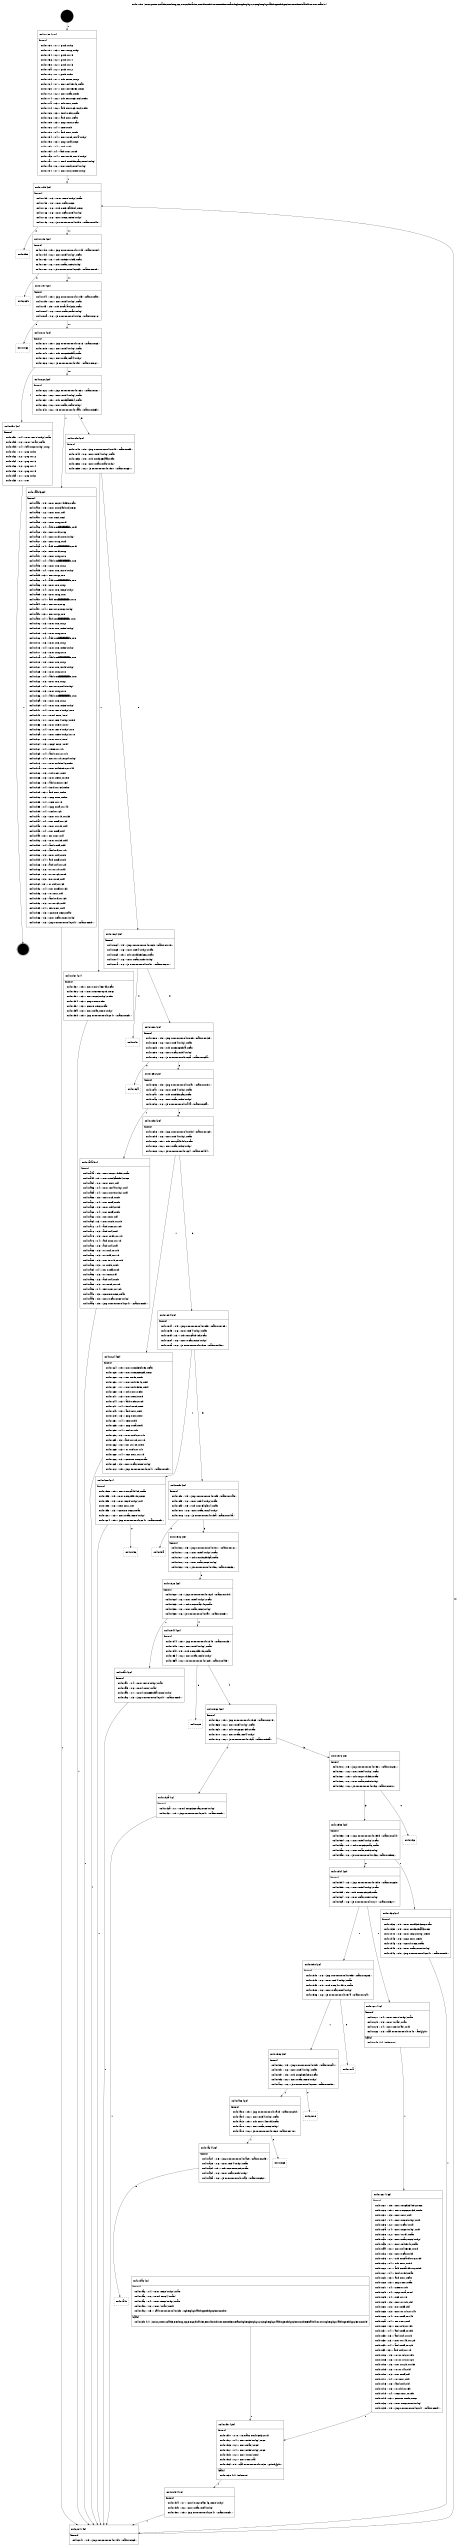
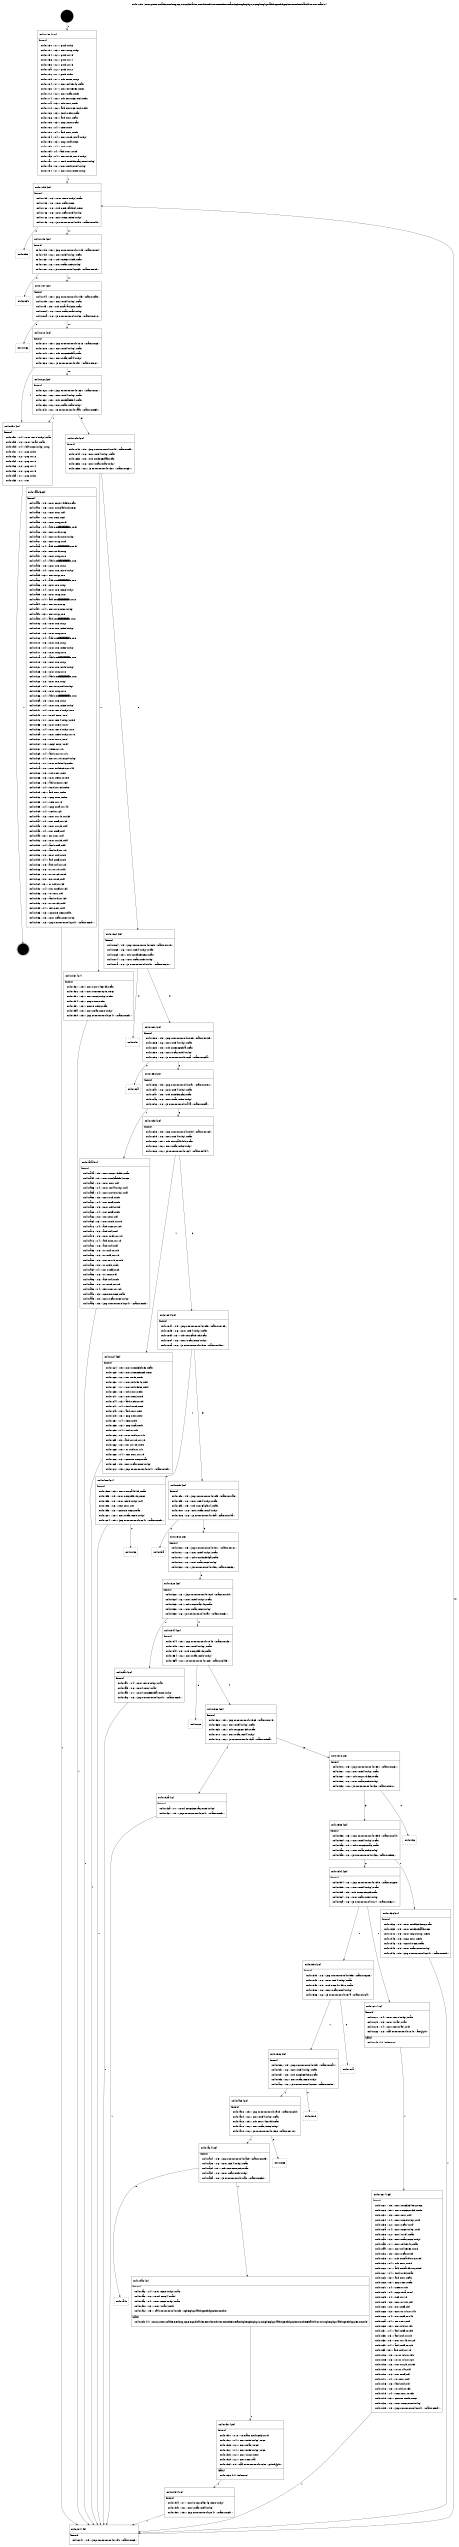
edge "0x40182c [28]" -> "0x401aab [323]": now "0x40182c [28]" -> "0x401fb7 [21]"
edge "0x401a24 [28]" -> "0x401da2 [21]": added, label "1"
edge "0x401c87 [163]" -> "0x401db7 [29]": now "0x401c87 [163]" -> "0x402047 [5]"
